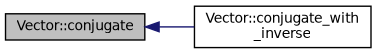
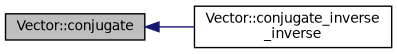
node "Vector::conjugate_with _inverse": label "Vector::conjugate_with _inverse" -> "Vector::conjugate_inverse _inverse"
